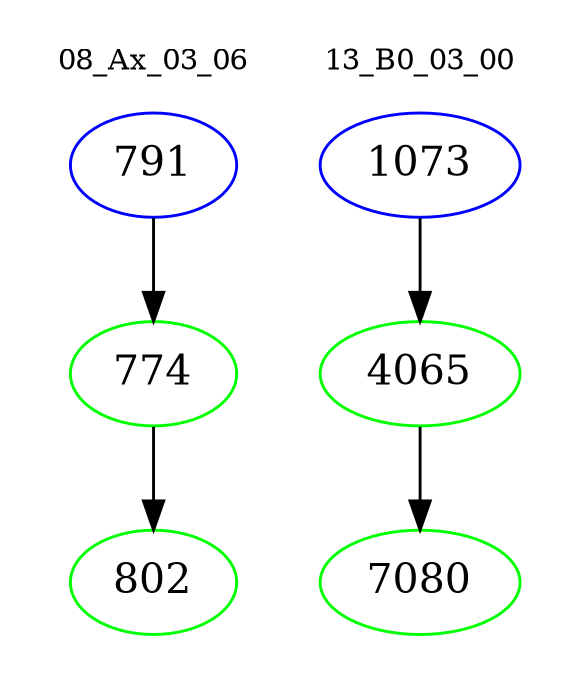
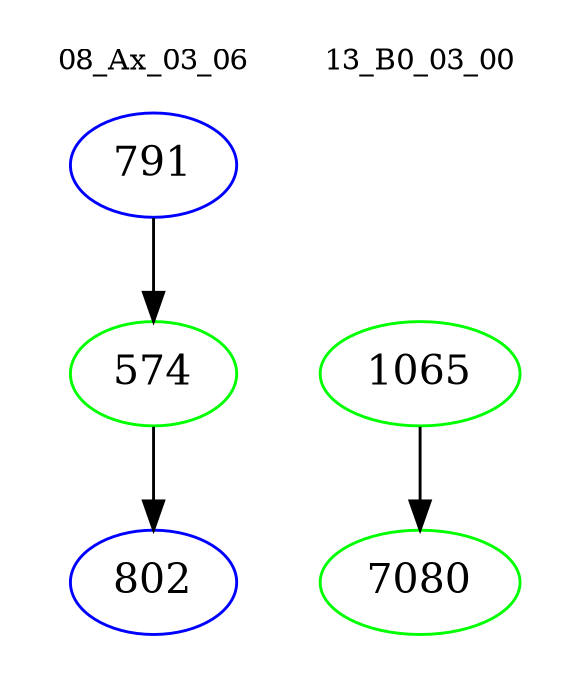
node "1073": removed
node "774": label "774" -> "574"
node "4065": label "4065" -> "1065"
node "802": color green -> blue
